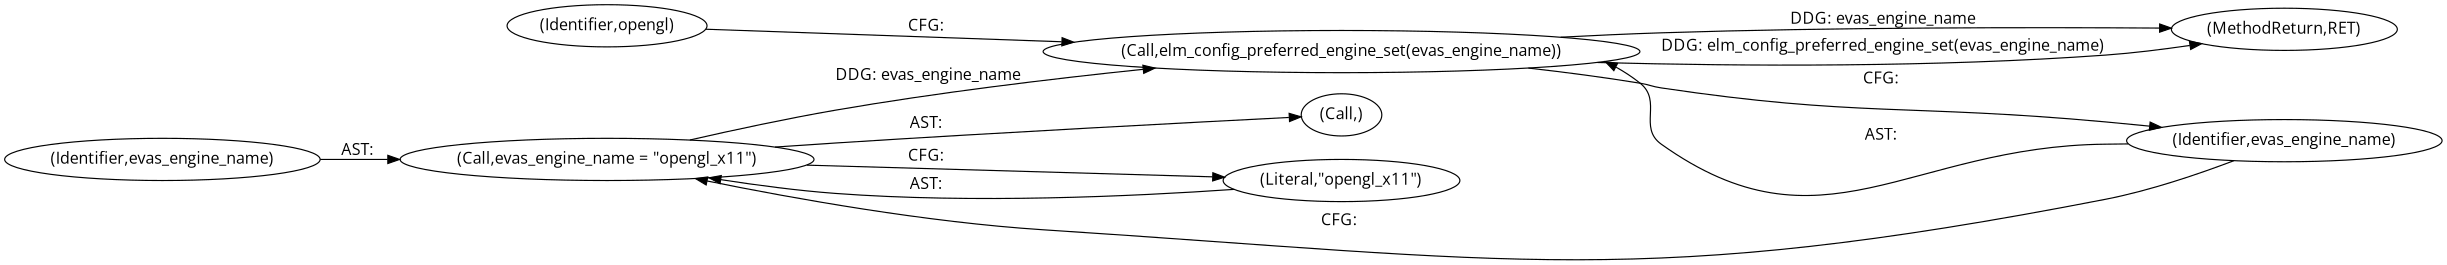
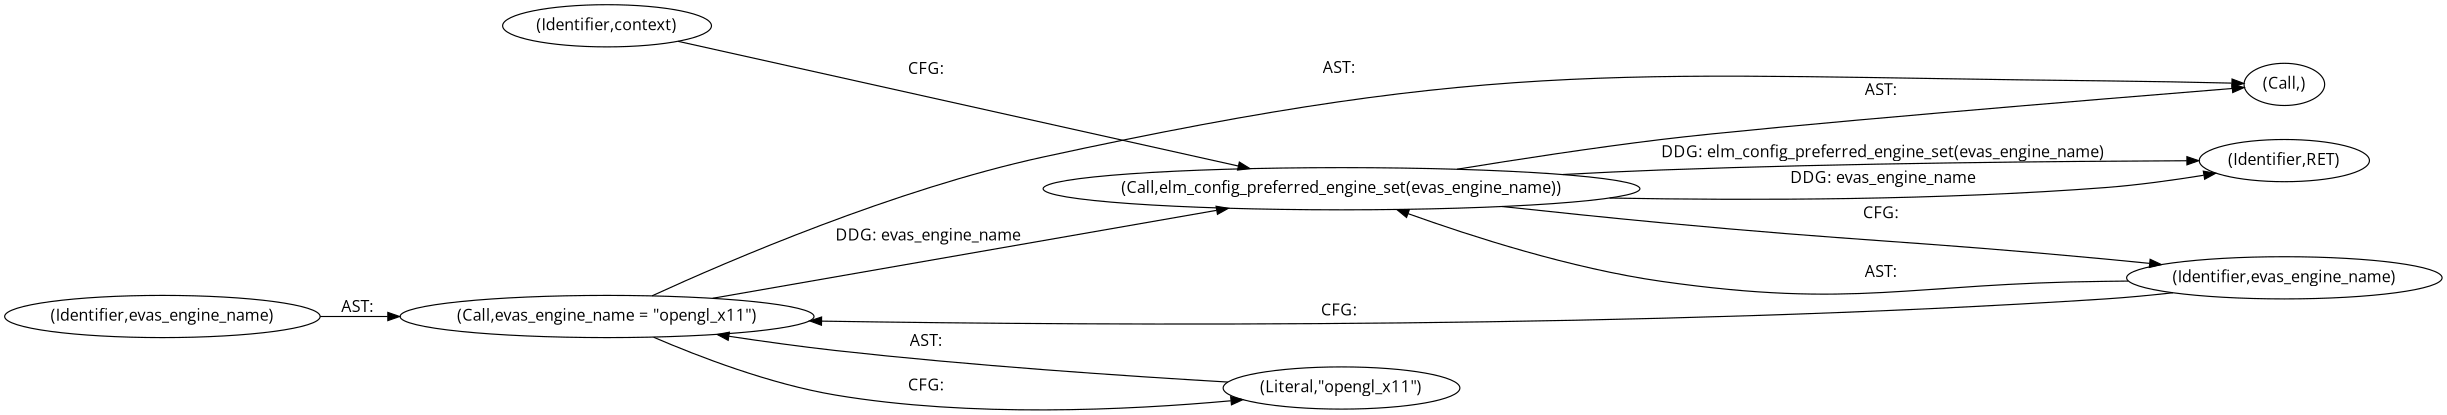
node "(Identifier,opengl)": label "(Identifier,opengl)" -> "(Identifier,context)"
node "(MethodReturn,RET)": label "(MethodReturn,RET)" -> "(Identifier,RET)"
edge "(Call,elm_config_preferred_engine_set(evas_engine_name))" -> "(Call,)": added, label "AST:"
